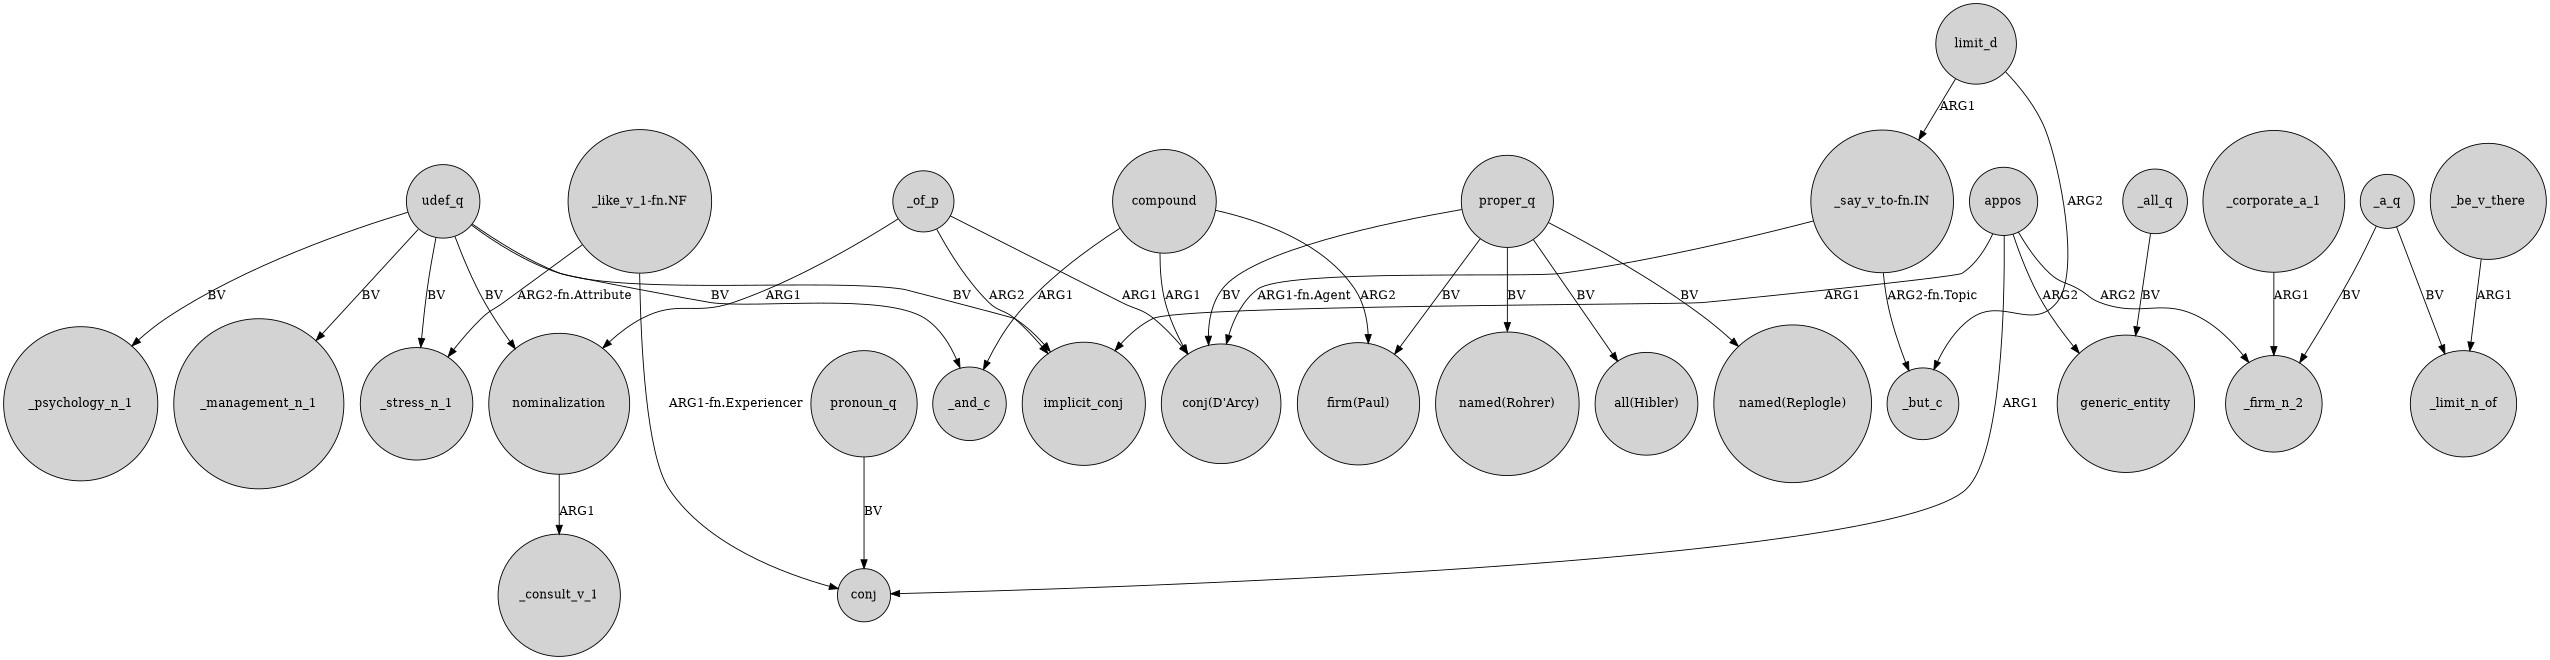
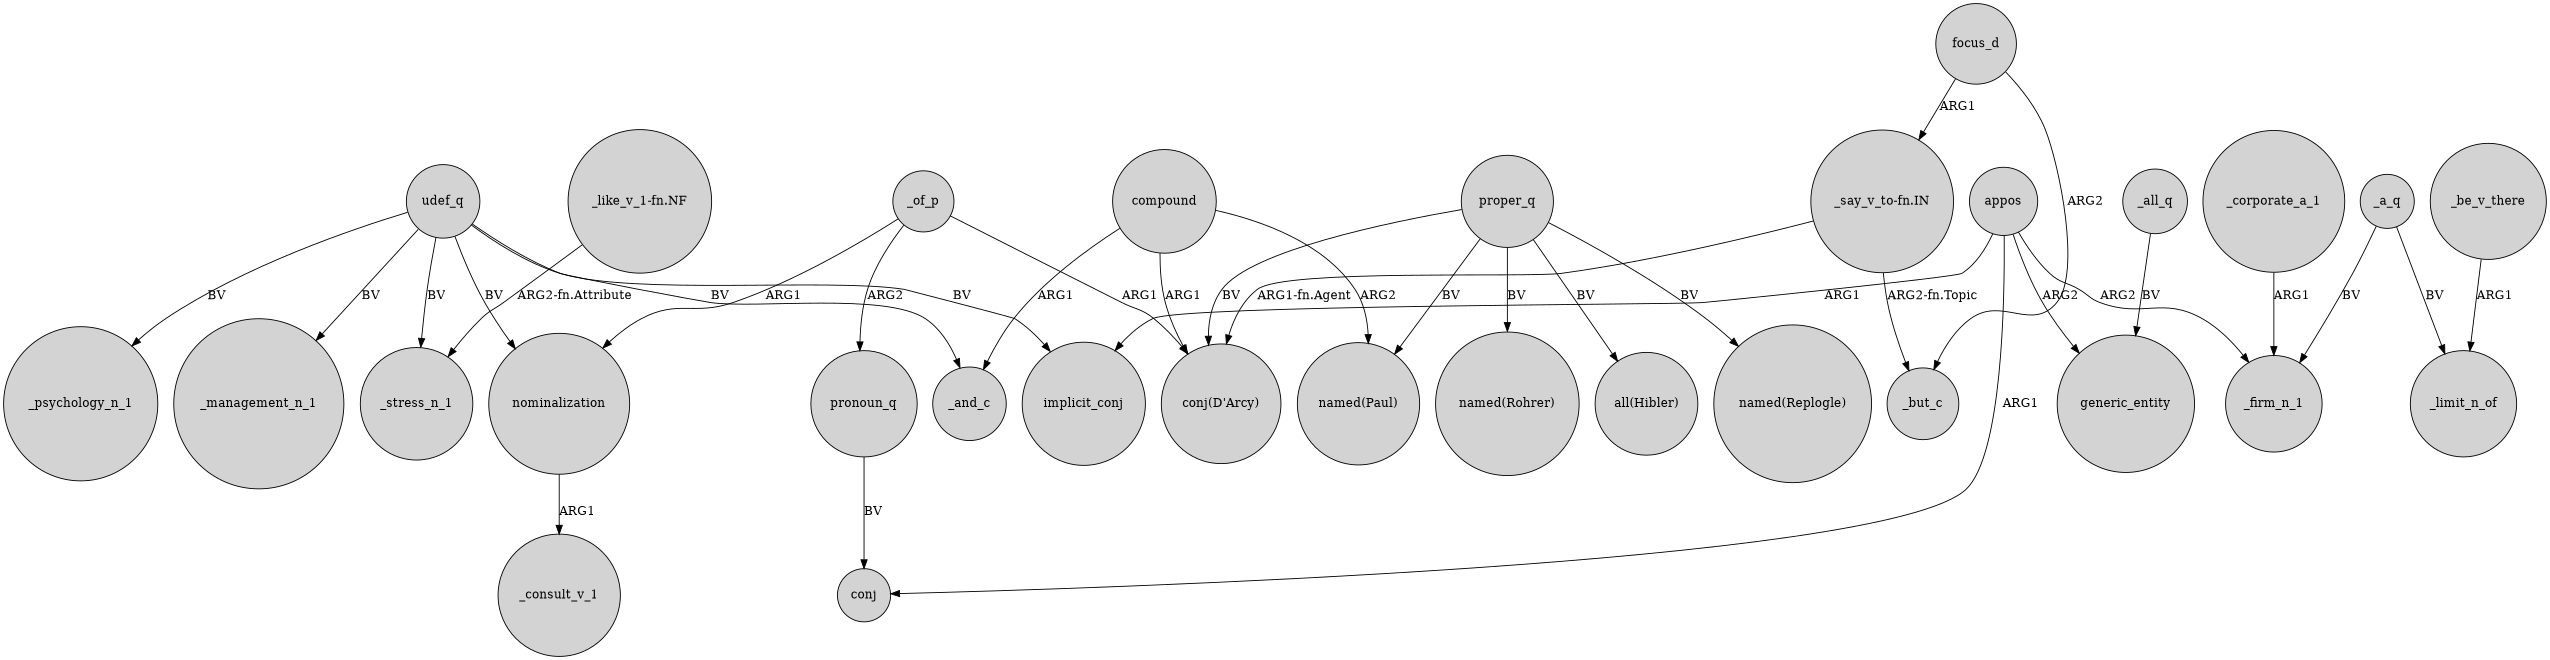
node "limit_d": label "limit_d" -> "focus_d"
edge "_of_p" -> "implicit_conj": now "_of_p" -> "pronoun_q"
node "firm(Paul)": label "firm(Paul)" -> "named(Paul)"
node "_firm_n_2": label "_firm_n_2" -> "_firm_n_1"
edge "_like_v_1-fn.NF" -> "conj": removed, label "ARG1-fn.Experiencer"
